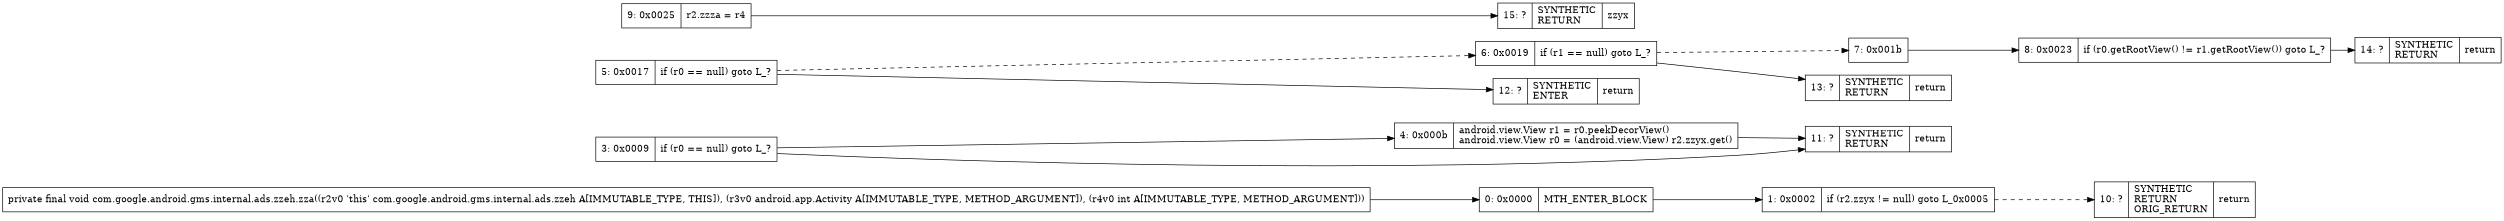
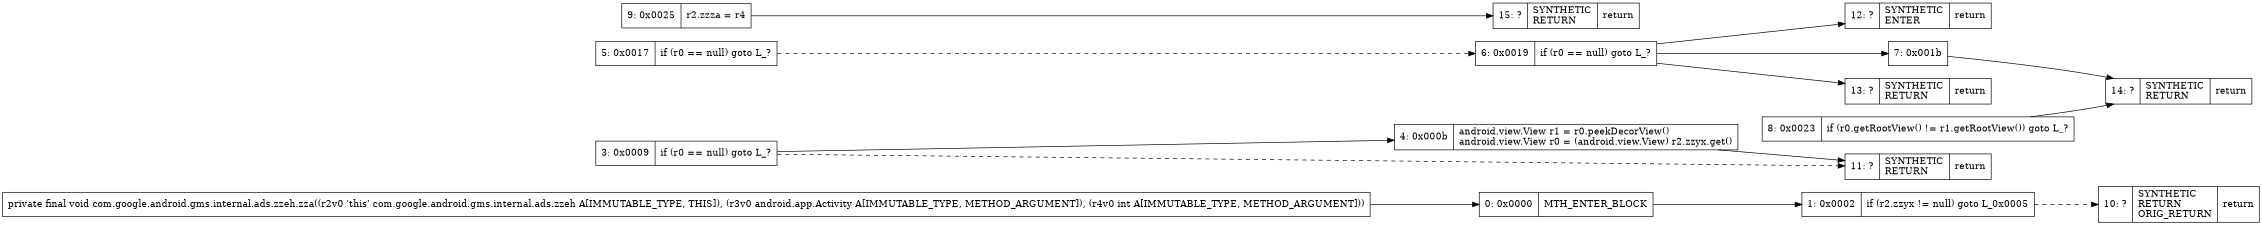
node "15: ?": text "zzyx" -> "return"
edge "7: 0x001b" -> "8: 0x0023": now "7: 0x001b" -> "14: ?"
edge "6: 0x0019" -> "7: 0x001b": style dashed -> solid
node "6: 0x0019": text "if (r1 == null) goto L_?" -> "if (r0 == null) goto L_?"
edge "5: 0x0017" -> "12: ?": now "6: 0x0019" -> "12: ?"
edge "3: 0x0009" -> "11: ?": style solid -> dashed
